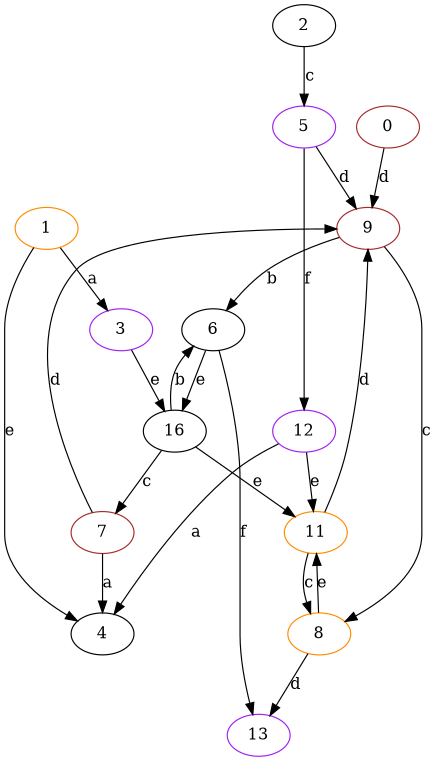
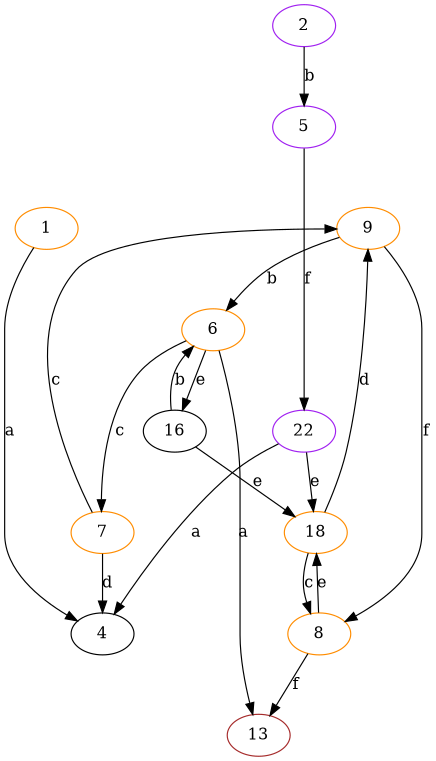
node "2": color black -> purple
edge "2" -> "5": label "c" -> "b"
node "0": removed
edge "5" -> "9": removed, label "d"
node "9": color brown -> darkorange
node "3": removed
node "6": color black -> darkorange
edge "7" -> "9": label "d" -> "c"
edge "1" -> "4": label "e" -> "a"
node "12": label "12" -> "22"
edge "9" -> "8": label "c" -> "f"
edge "16" -> "7": now "6" -> "7"
node "7": color brown -> darkorange
edge "6" -> "13": label "f" -> "a"
node "11": label "11" -> "18"
edge "7" -> "4": label "a" -> "d"
edge "8" -> "13": label "d" -> "f"
node "13": color purple -> brown
